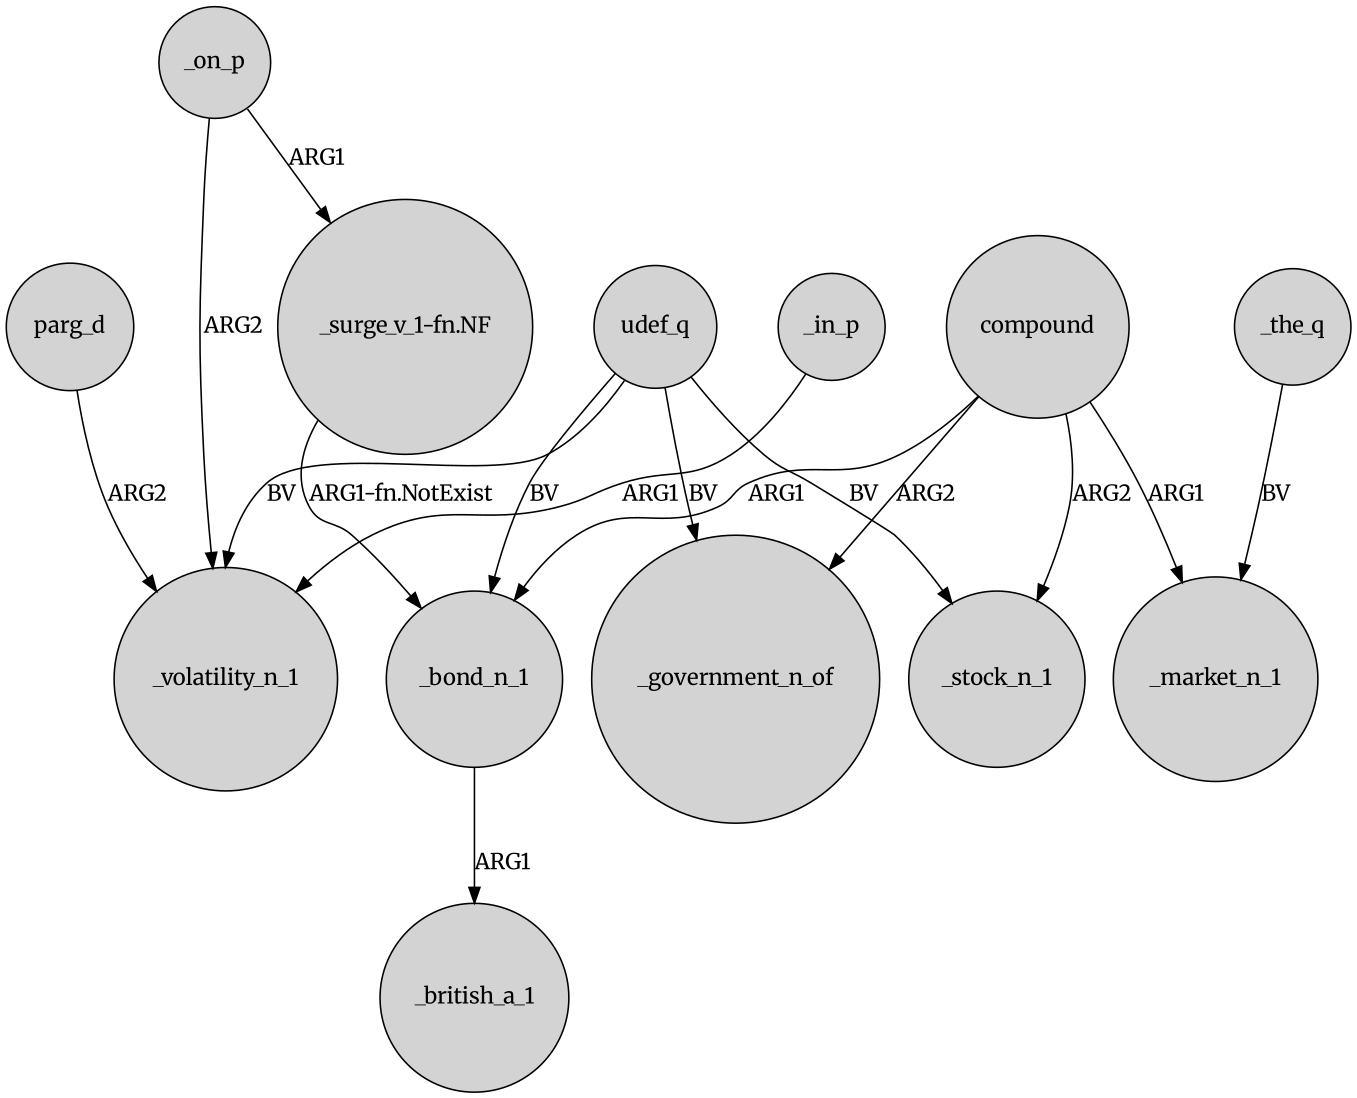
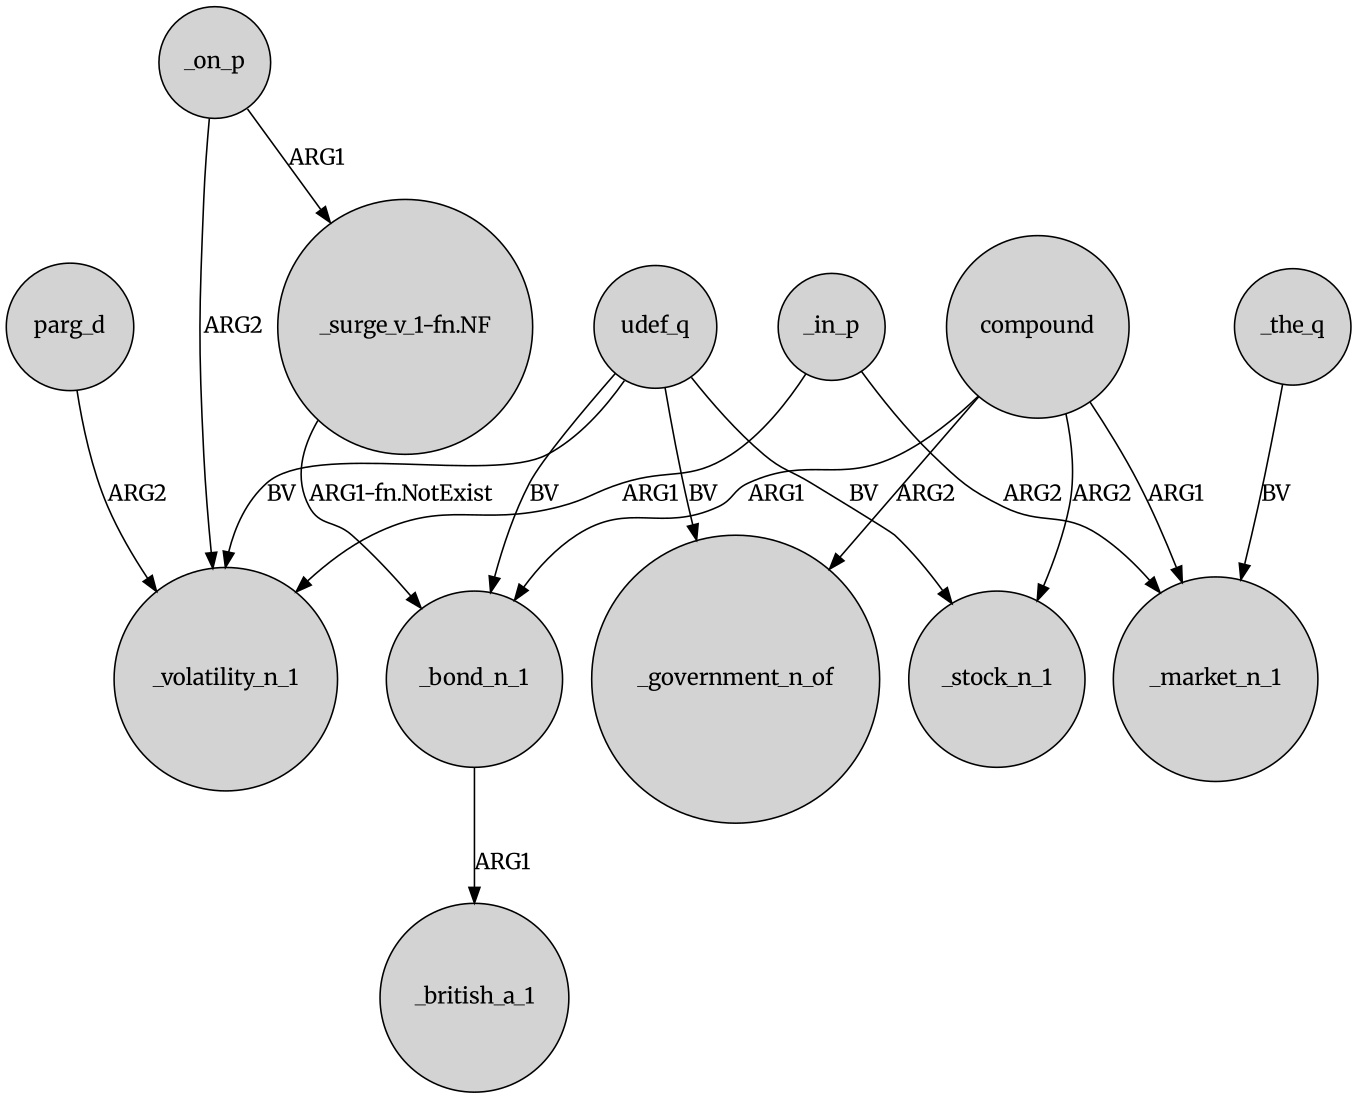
edge "_in_p" -> "_market_n_1": added, label "ARG2"
